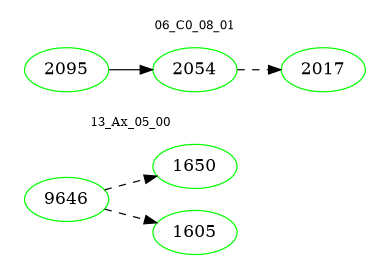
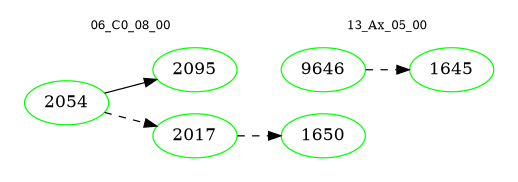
cluster "06_C0_08_01": label "06_C0_08_01" -> "06_C0_08_00"
edge "2095" -> "2054": reversed
edge "9646" -> "1650": now "2017" -> "1650"
node "1605": label "1605" -> "1645"
